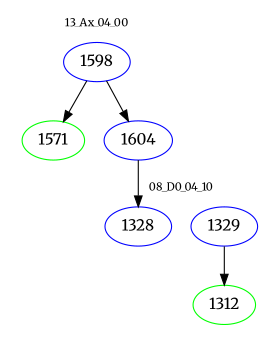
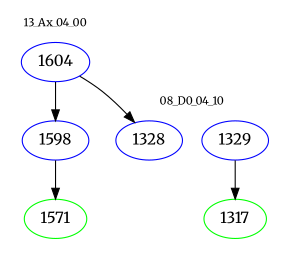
edge "1598" -> "1604": reversed
node "1312": label "1312" -> "1317"
